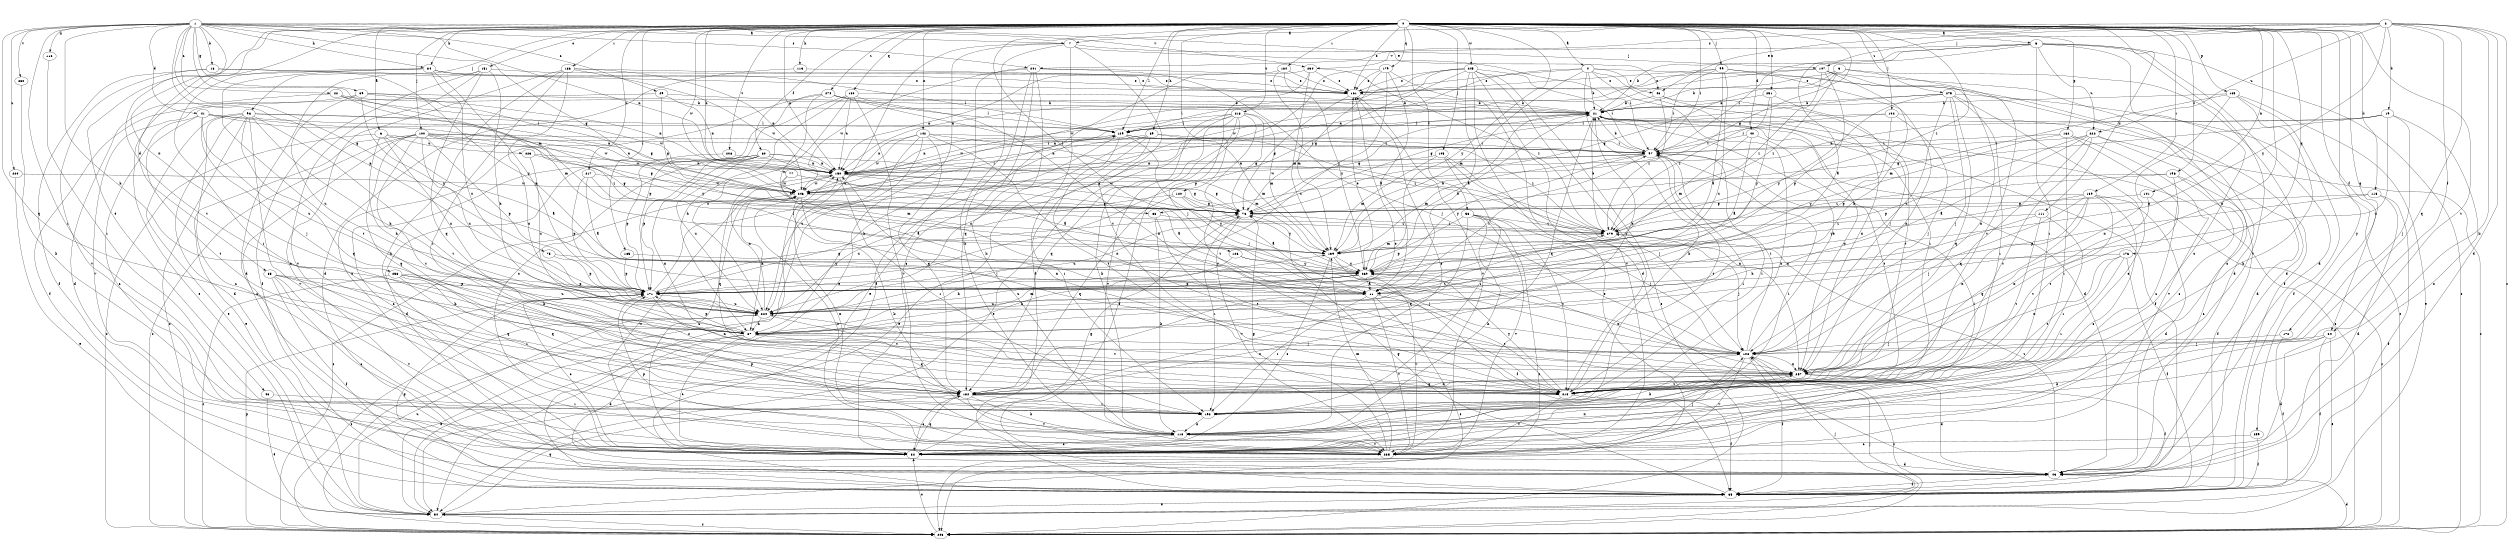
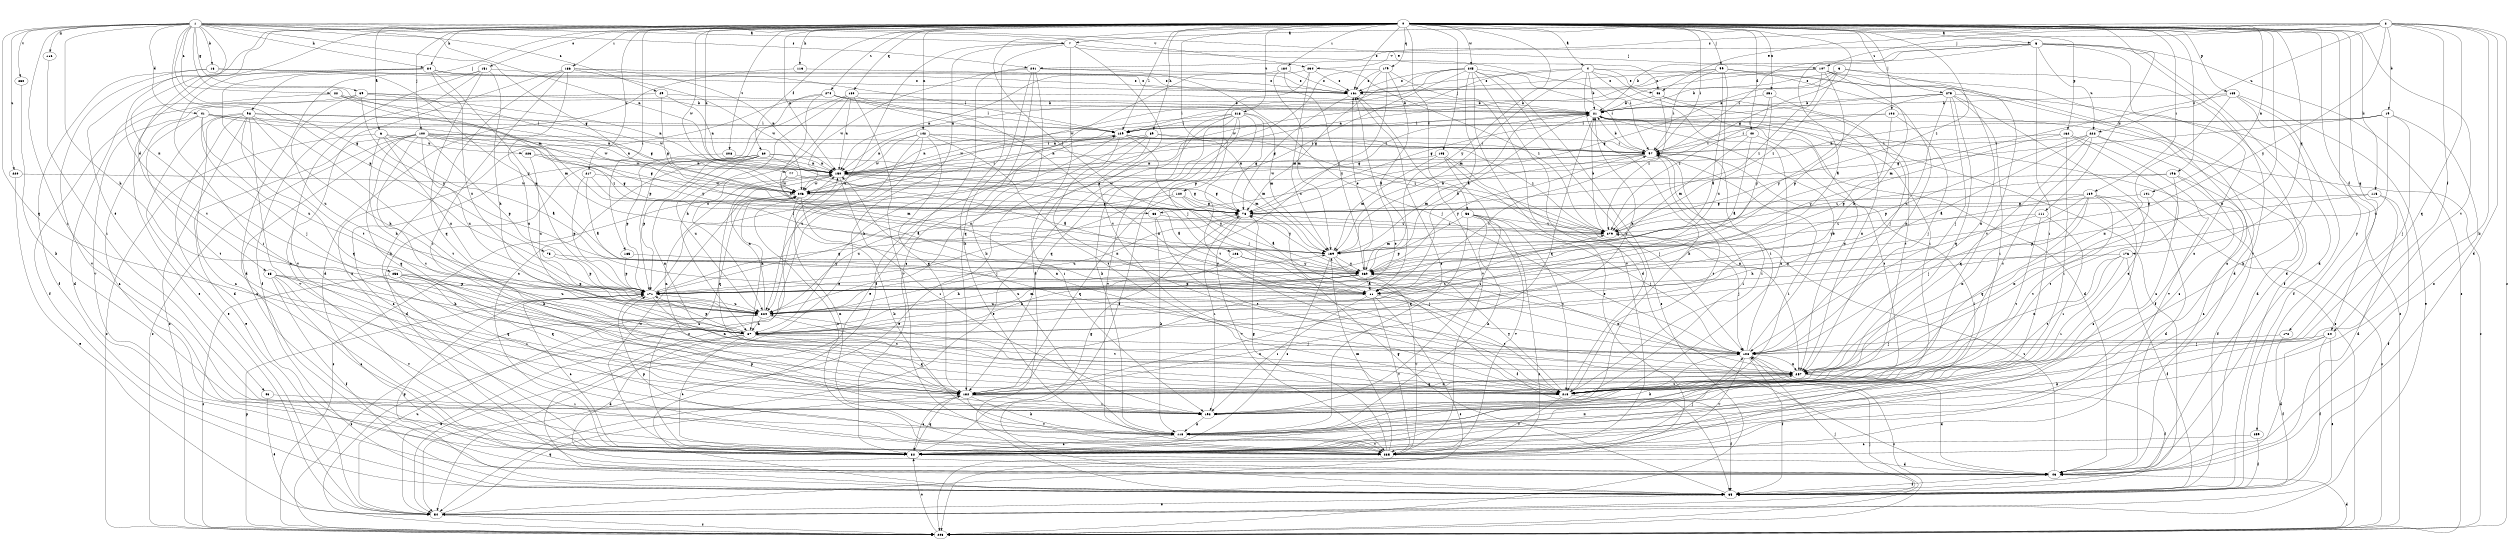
edge "182" -> "150": added, label "n"
